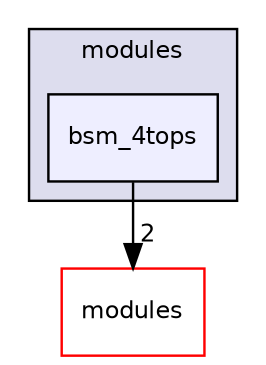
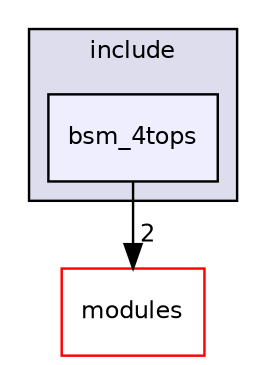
cluster "modules": label "modules" -> "include"
